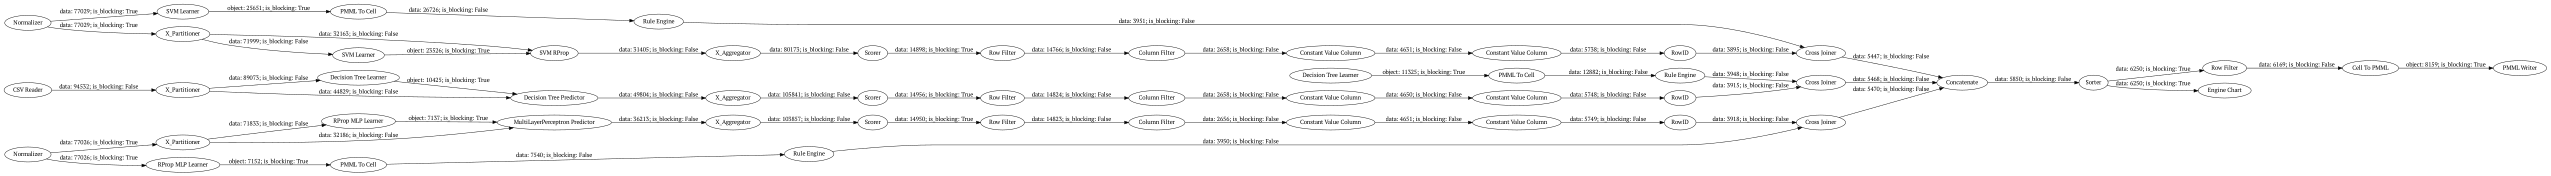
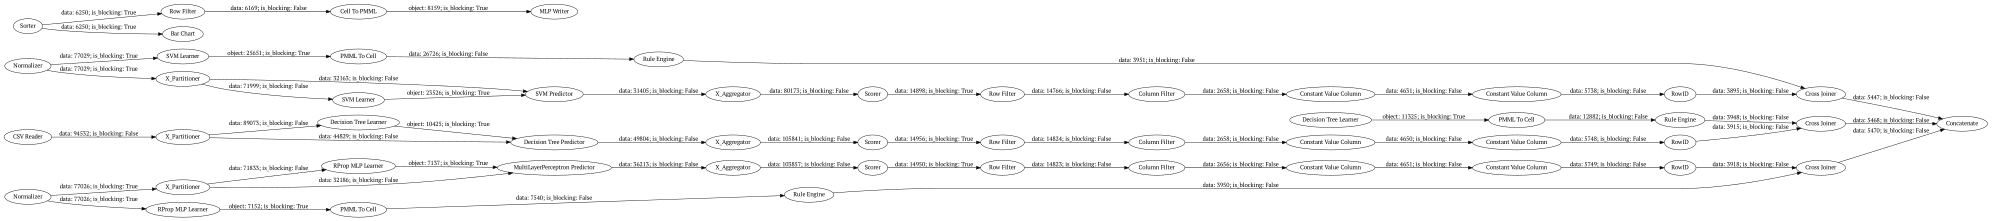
node "SVM RProp": label "SVM RProp" -> "SVM Predictor"
node "PMML Writer": label "PMML Writer" -> "MLP Writer"
edge "Concatenate" -> "Sorter": removed, label "data: 5850; is_blocking: False"
node "Engine Chart": label "Engine Chart" -> "Bar Chart"
